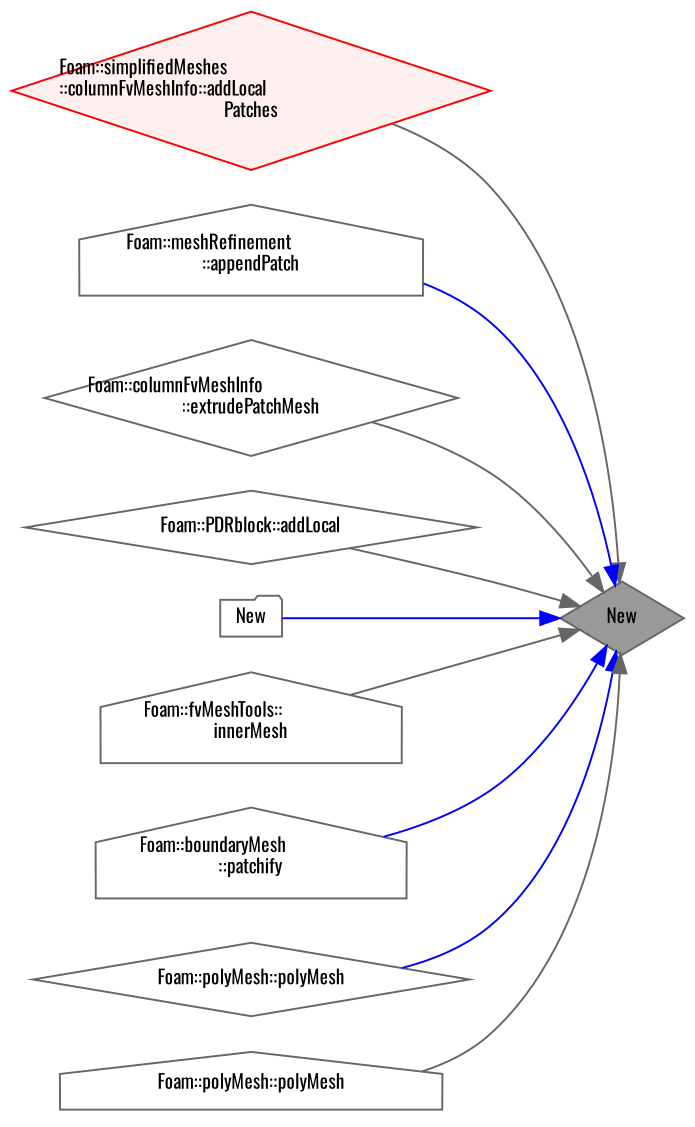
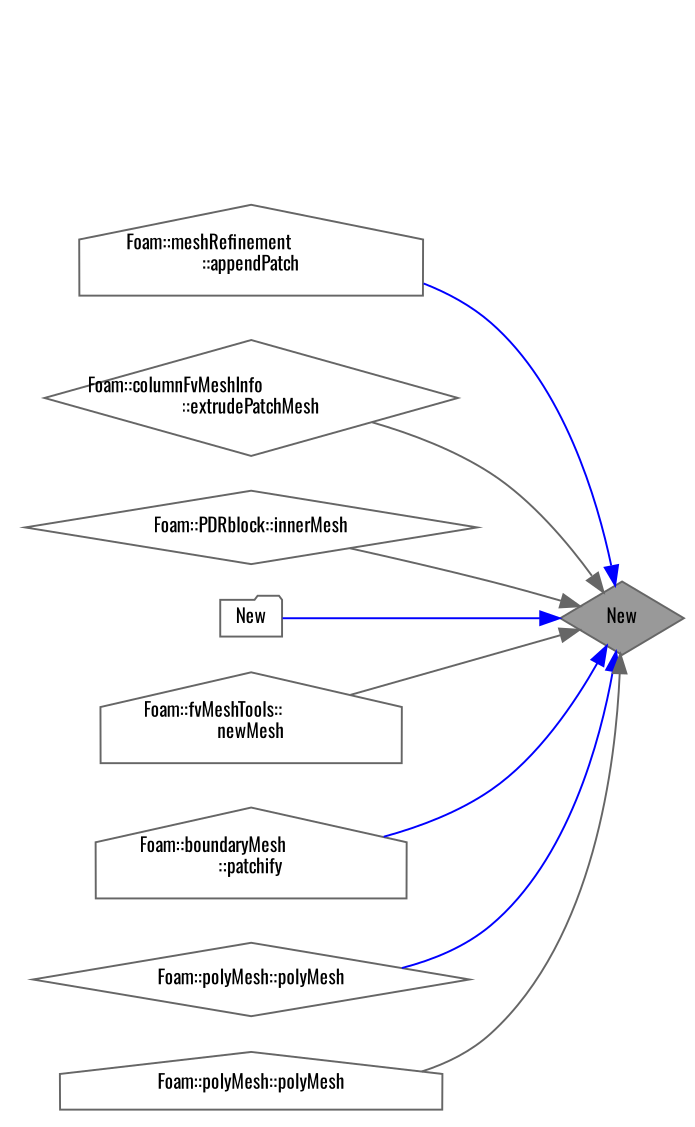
node "Foam::simplifiedMeshes ::columnFvMeshInfo::addLocal Patches": removed
node "Foam::PDRblock::addLocal": label "Foam::PDRblock::addLocal" -> "Foam::PDRblock::innerMesh"
node "Foam::fvMeshTools:: innerMesh": label "Foam::fvMeshTools:: innerMesh" -> "Foam::fvMeshTools:: newMesh"
